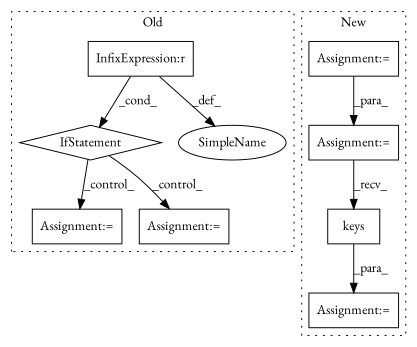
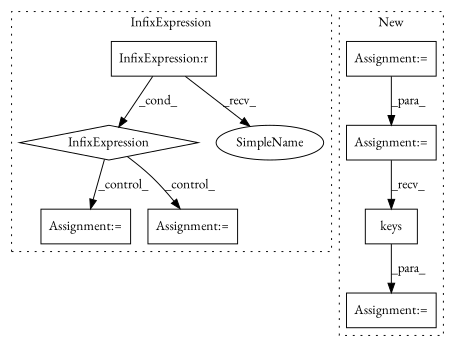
cluster "Old": label "Old" -> "InfixExpression"
edge "InfixExpression:r" -> "SimpleName": label "_def_" -> "_recv_"
node "IfStatement": label "IfStatement" -> "InfixExpression"
